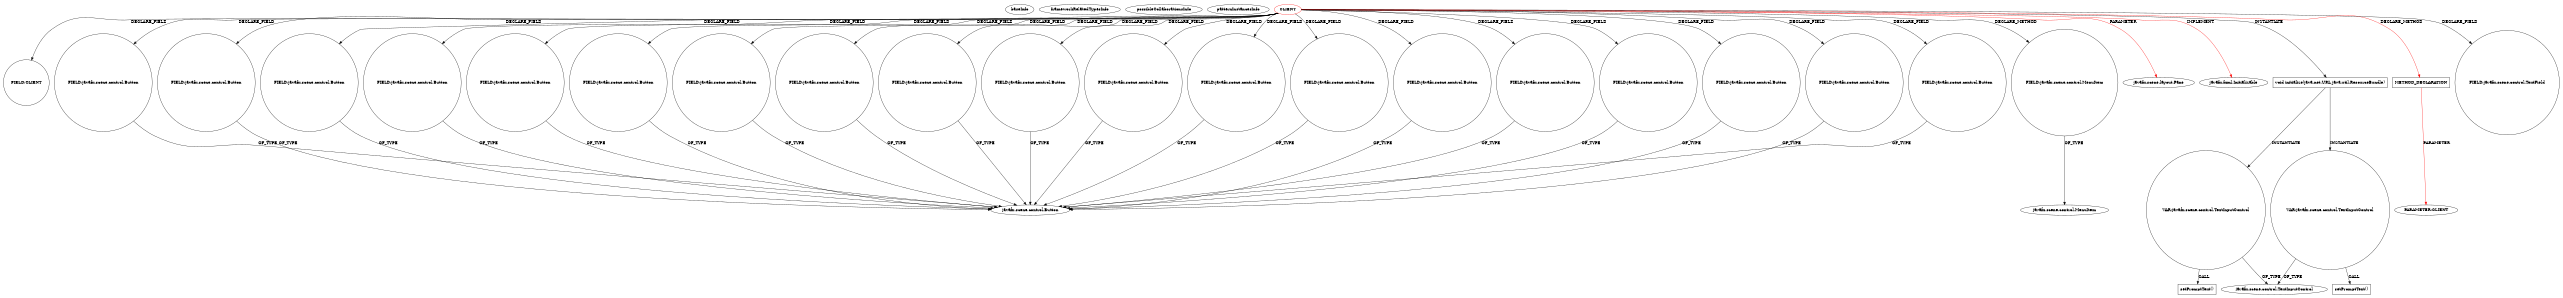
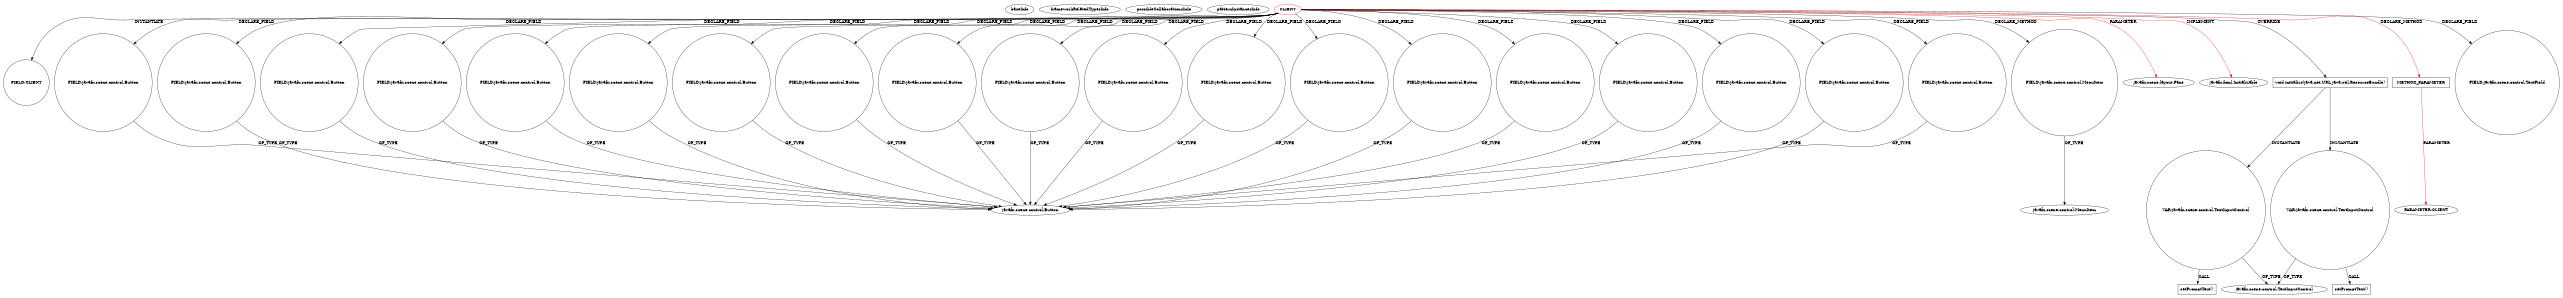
edge "CLIENT" -> "FIELD:CLIENT": label "DECLARE_FIELD" -> "INSTANTIATE"
edge "CLIENT" -> "void initialize(java.net.URL,java.util.ResourceBundle)": label "INSTANTIATE" -> "OVERRIDE"
node "METHOD_DECLARATION": label "METHOD_DECLARATION" -> "METHOD_PARAMETER"
